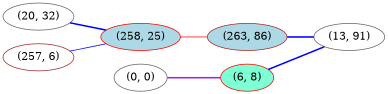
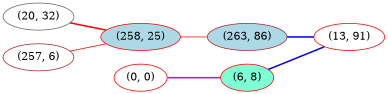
edge "(20, 32)" -- "(258, 25)": color blue -> red
node "(13, 91)": color gray40 -> red
edge "(258, 25)" -- "(257, 6)": color blue -> red
node "(0, 0)": color gray40 -> red
